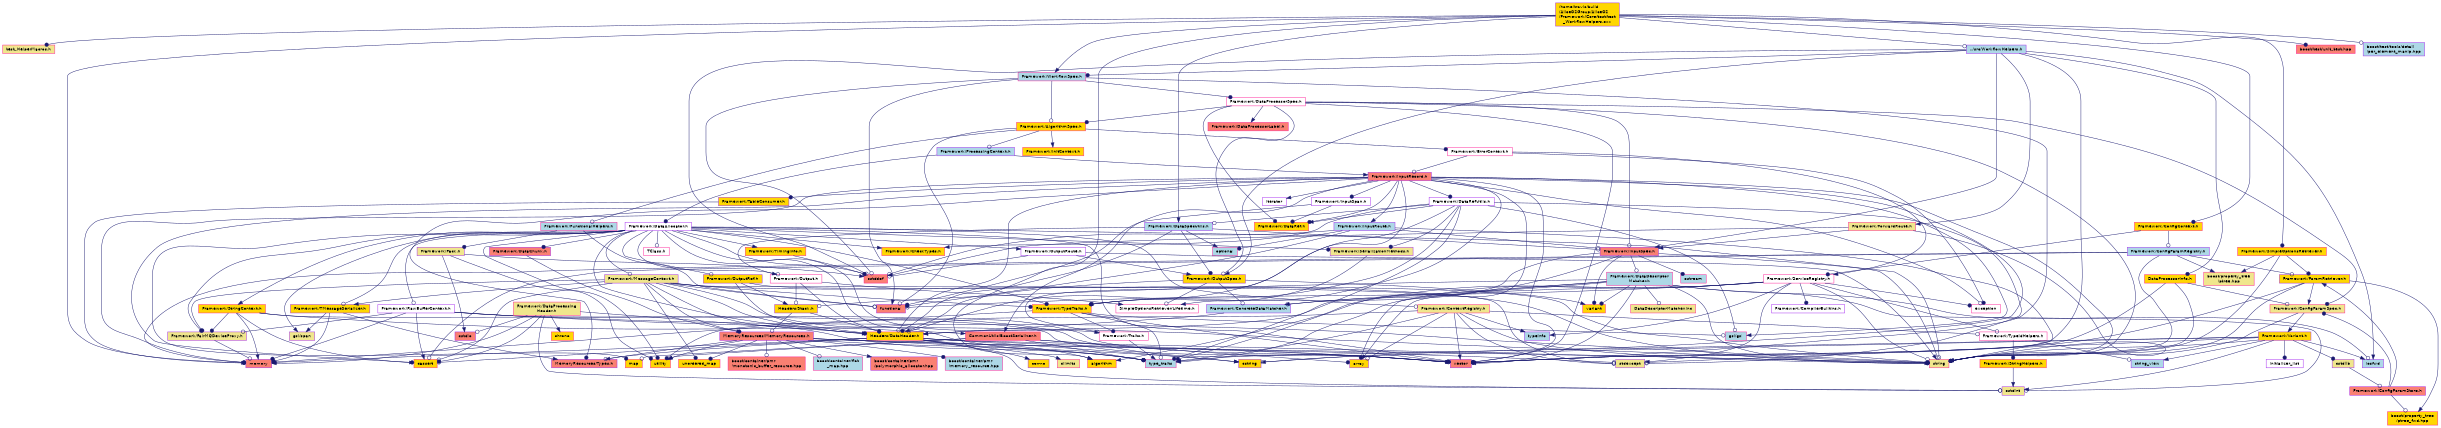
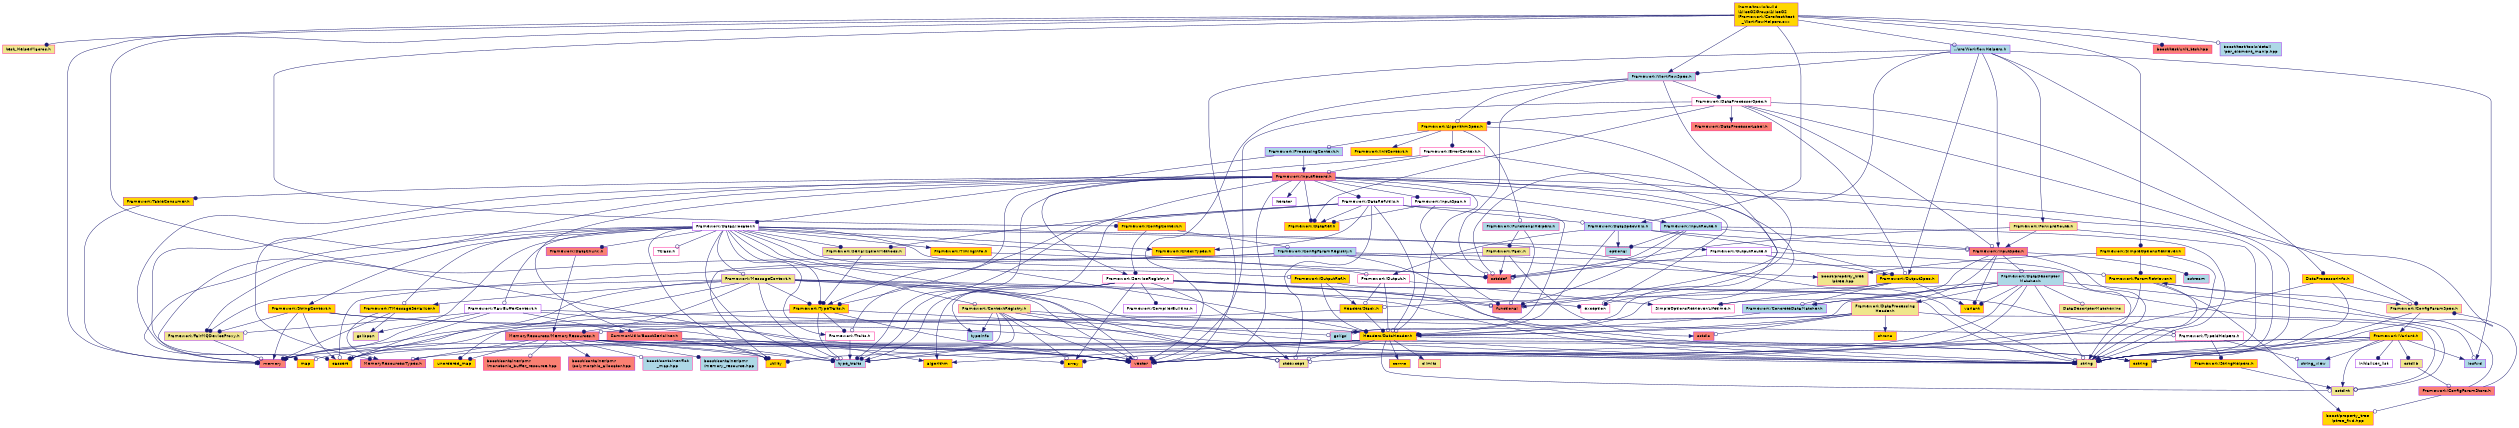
edge "Framework/DataDescriptor Matcher.h" -> "Framework/DataProcessing Header.h": added
